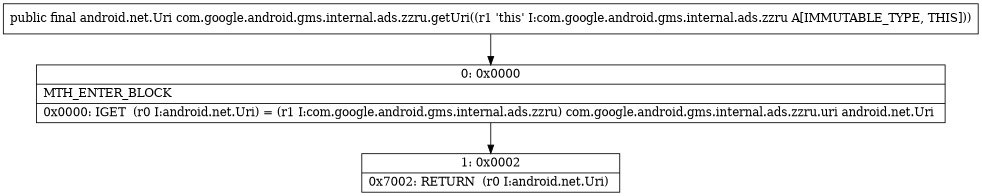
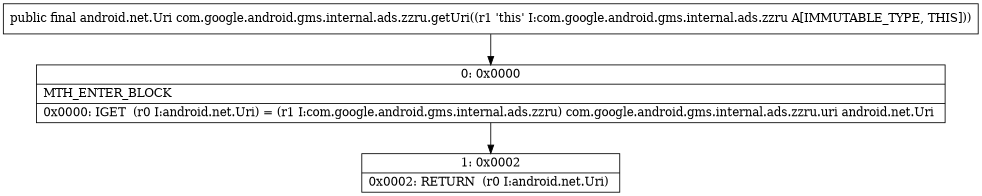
node "1: 0x0002": text "0x7002: RETURN  (r0 I:android.net.Uri)" -> "0x0002: RETURN  (r0 I:android.net.Uri)"
